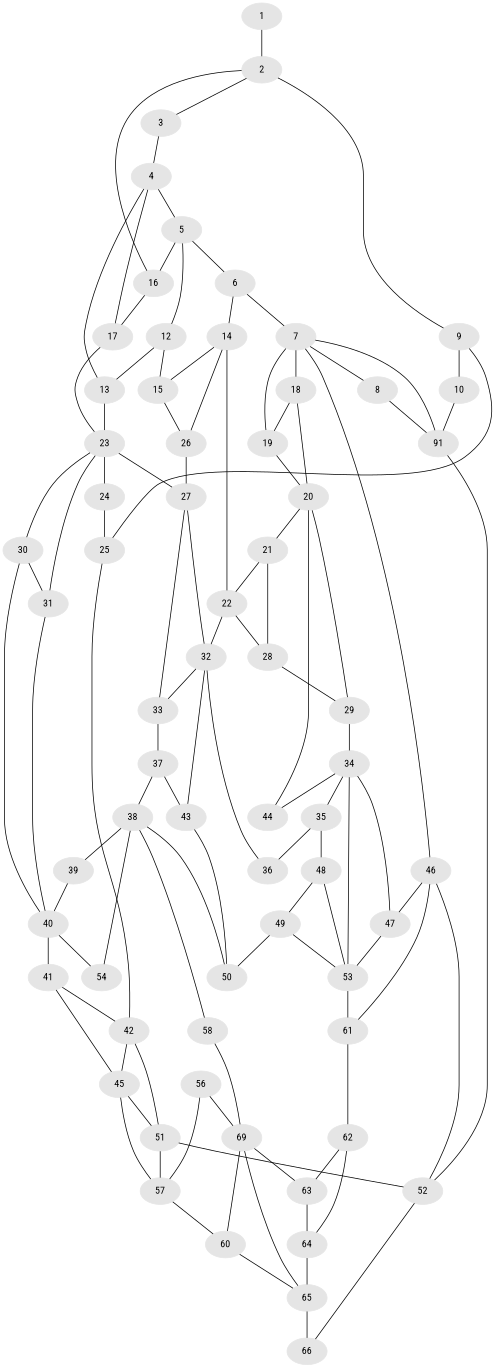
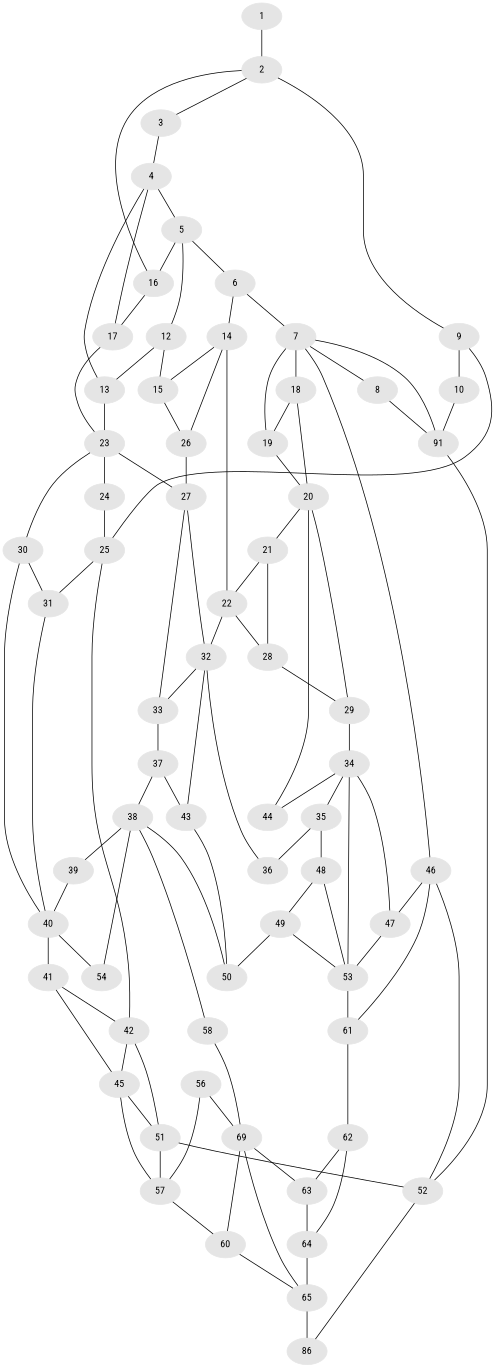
edge "23" -- "31": now "25" -- "31"
node "66": label "66" -> "86"
